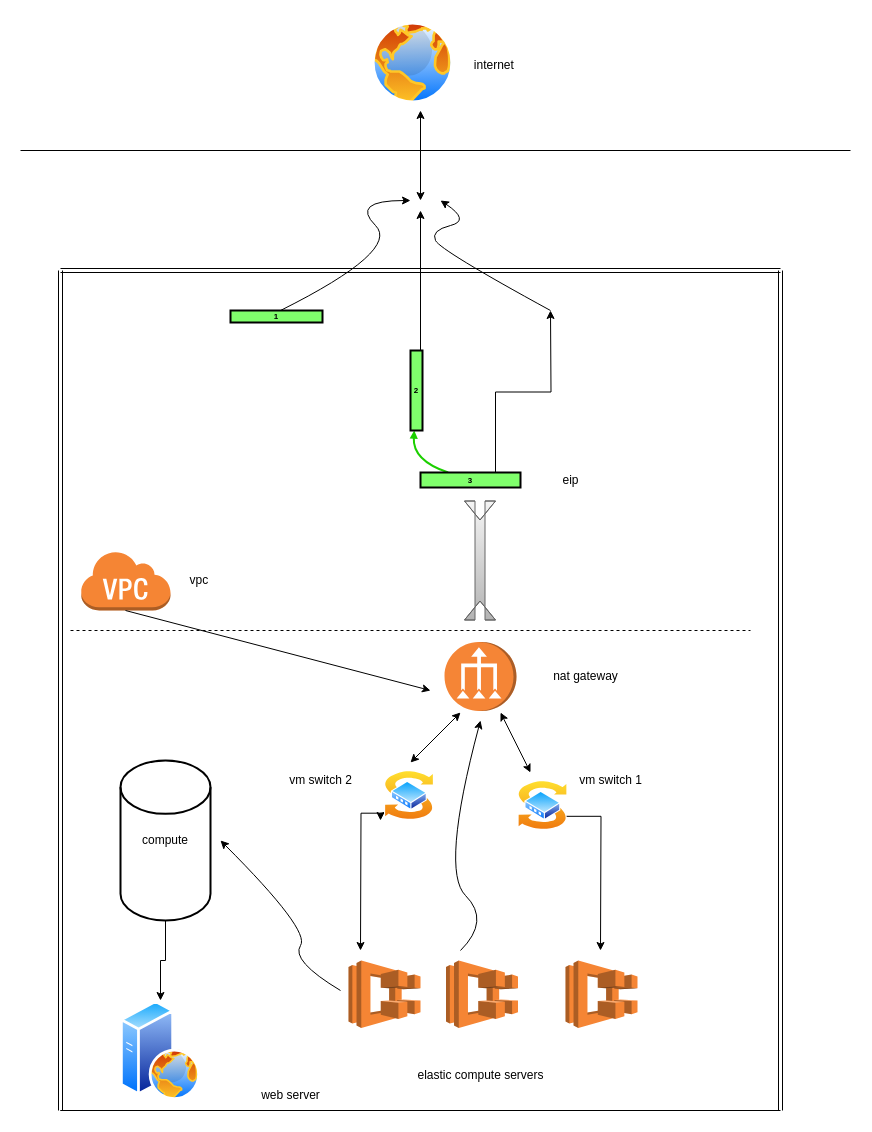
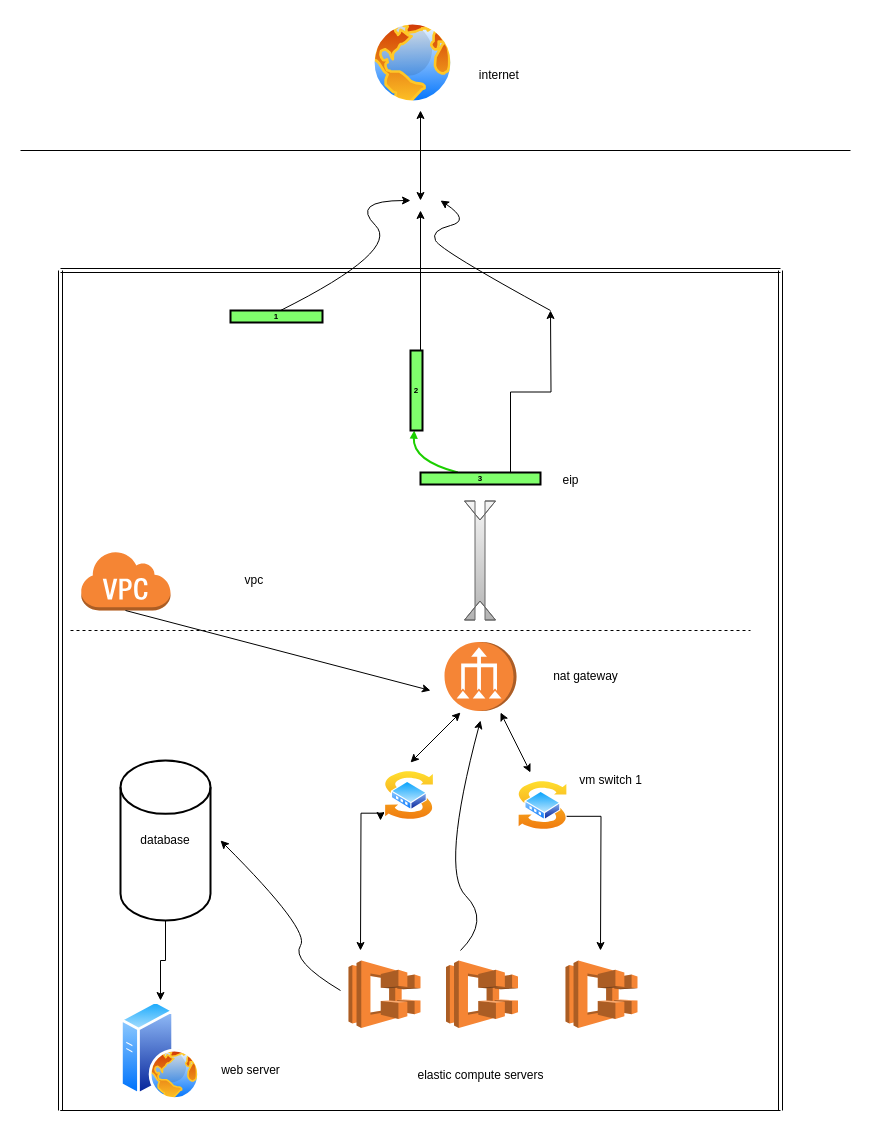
node "internet": moved (496, 66) -> (501, 76)
node "3": size 100x15 -> 120x12
node "vpc": moved (201, 581) -> (256, 581)
node "vm switch 2": removed
node "compute": label "compute" -> "database"
node "web server": moved (291, 1096) -> (251, 1071)
